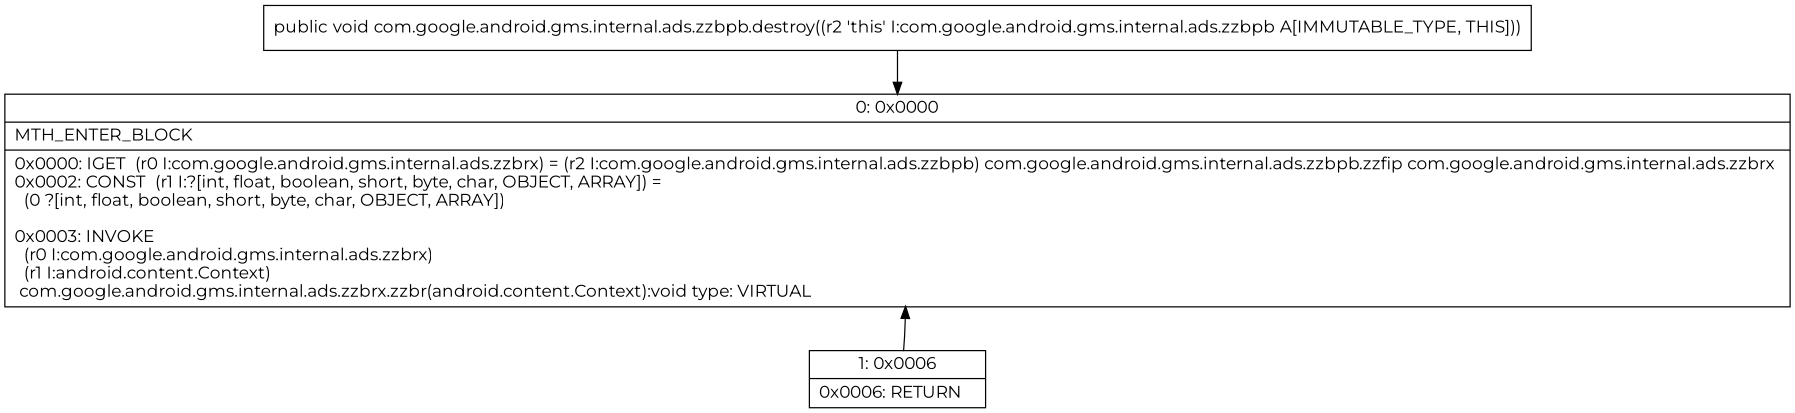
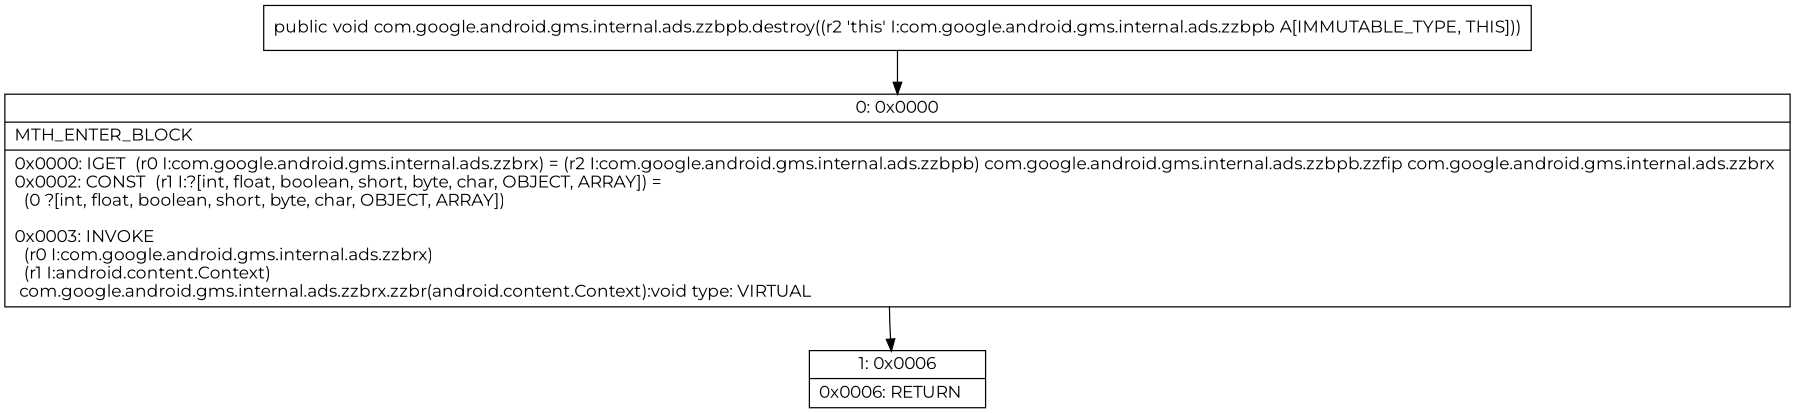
edge "1: 0x0006" -> "0: 0x0000": reversed
